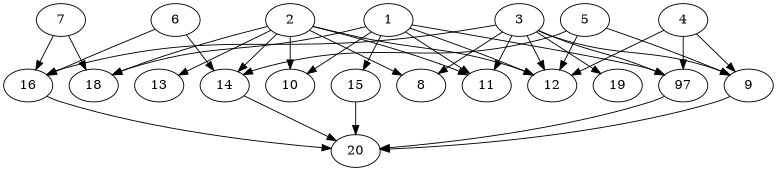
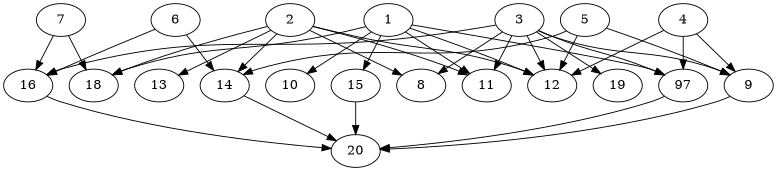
edge "2" -> "10": removed
